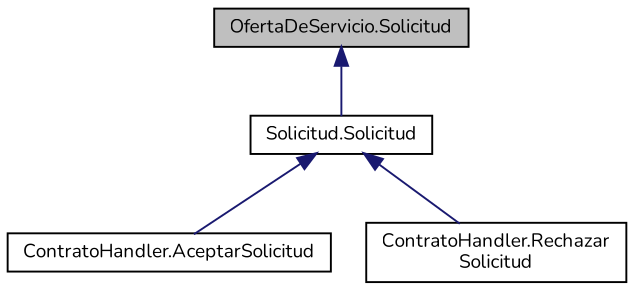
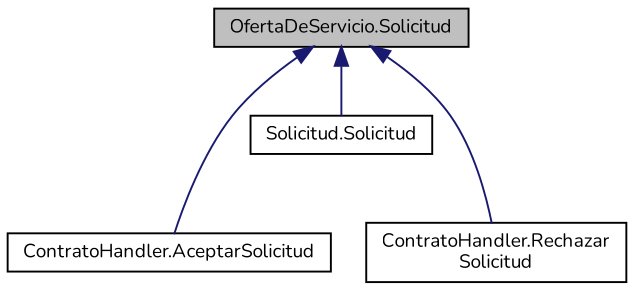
edge "ContratoHandler.Rechazar Solicitud" -> "Solicitud.Solicitud": now "ContratoHandler.Rechazar Solicitud" -> "OfertaDeServicio.Solicitud"
edge "ContratoHandler.AceptarSolicitud" -> "Solicitud.Solicitud": now "ContratoHandler.AceptarSolicitud" -> "OfertaDeServicio.Solicitud"
